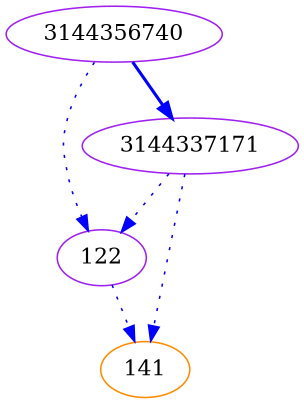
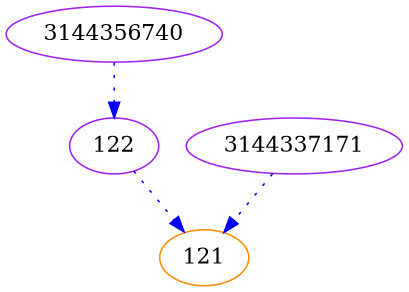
edge "3144356740" -> "3144337171": removed
edge "3144337171" -> "122": removed
node "141": label "141" -> "121"
